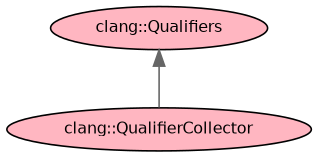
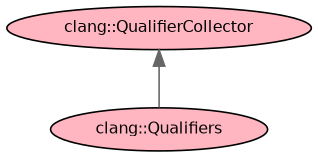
edge "clang::QualifierCollector" -> "clang::Qualifiers": reversed
